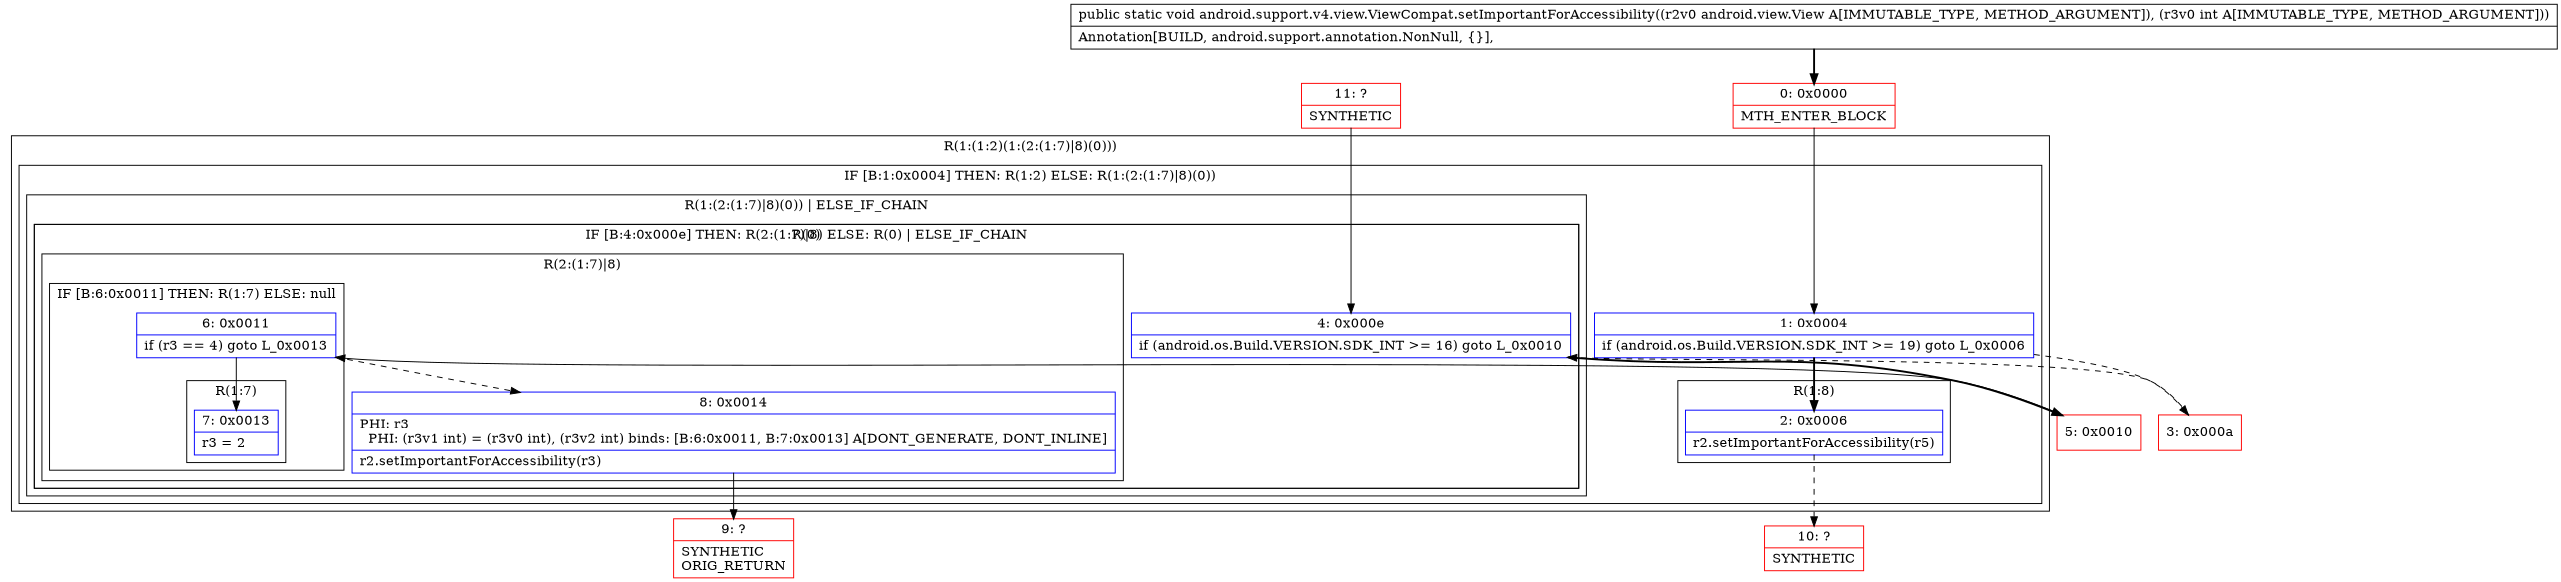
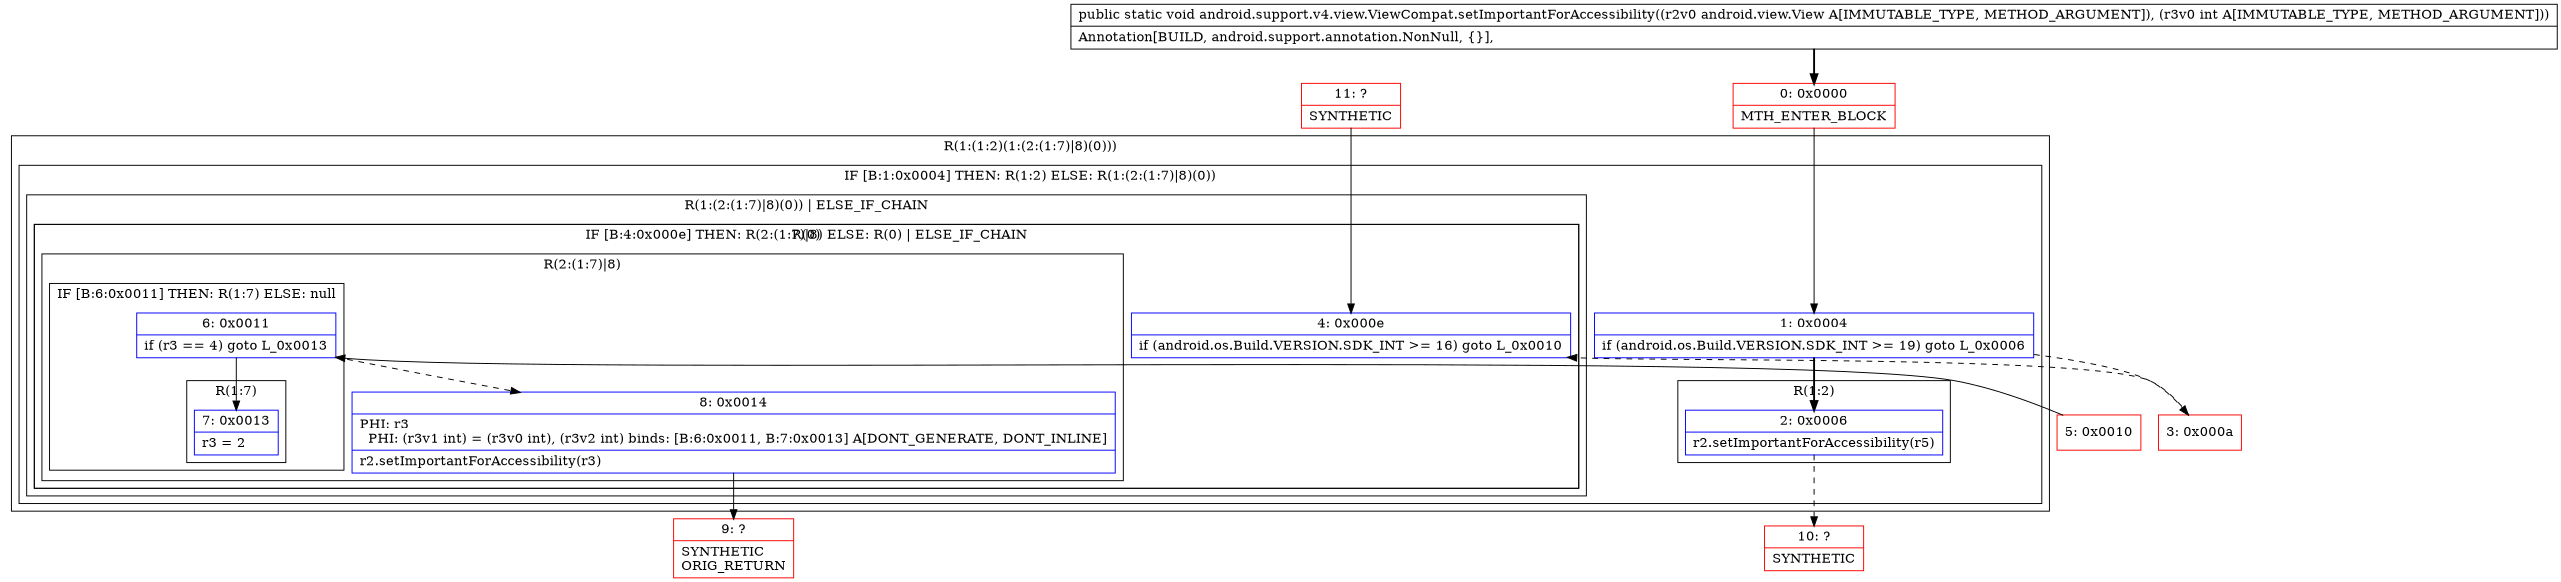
edge "4: 0x000e" -> "5: 0x0010": removed
cluster "R(1:8)": label "R(1:8)" -> "R(1:2)"
